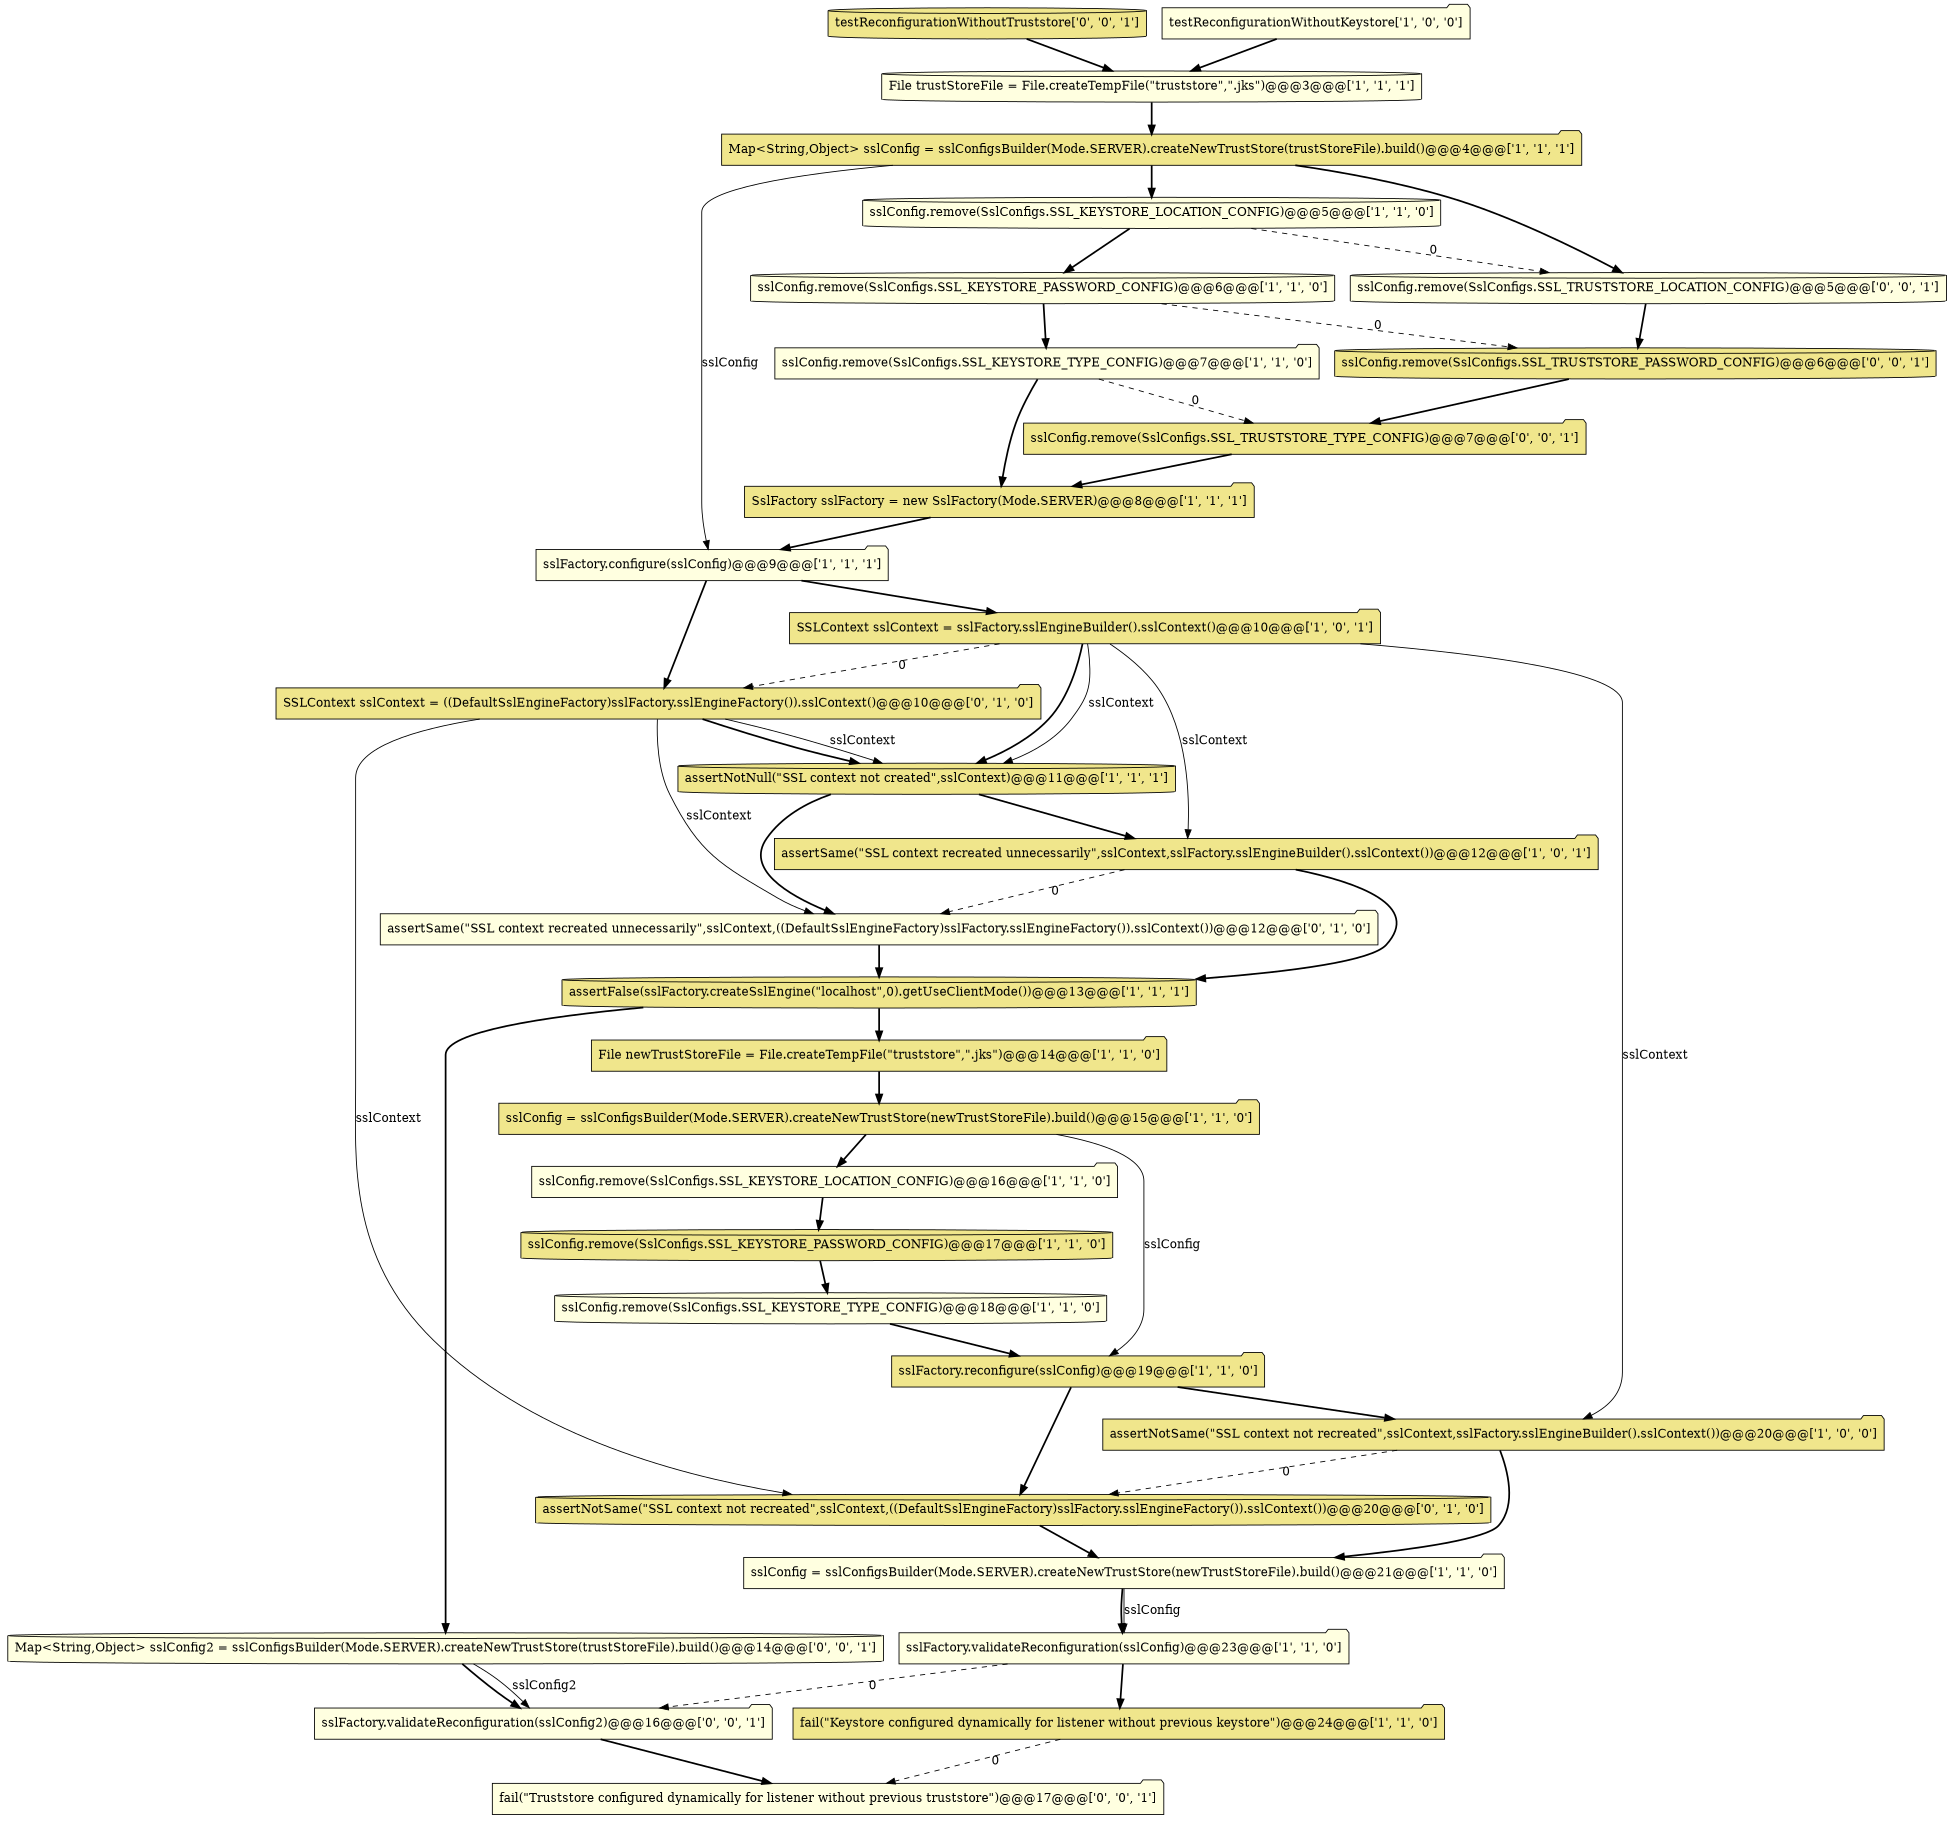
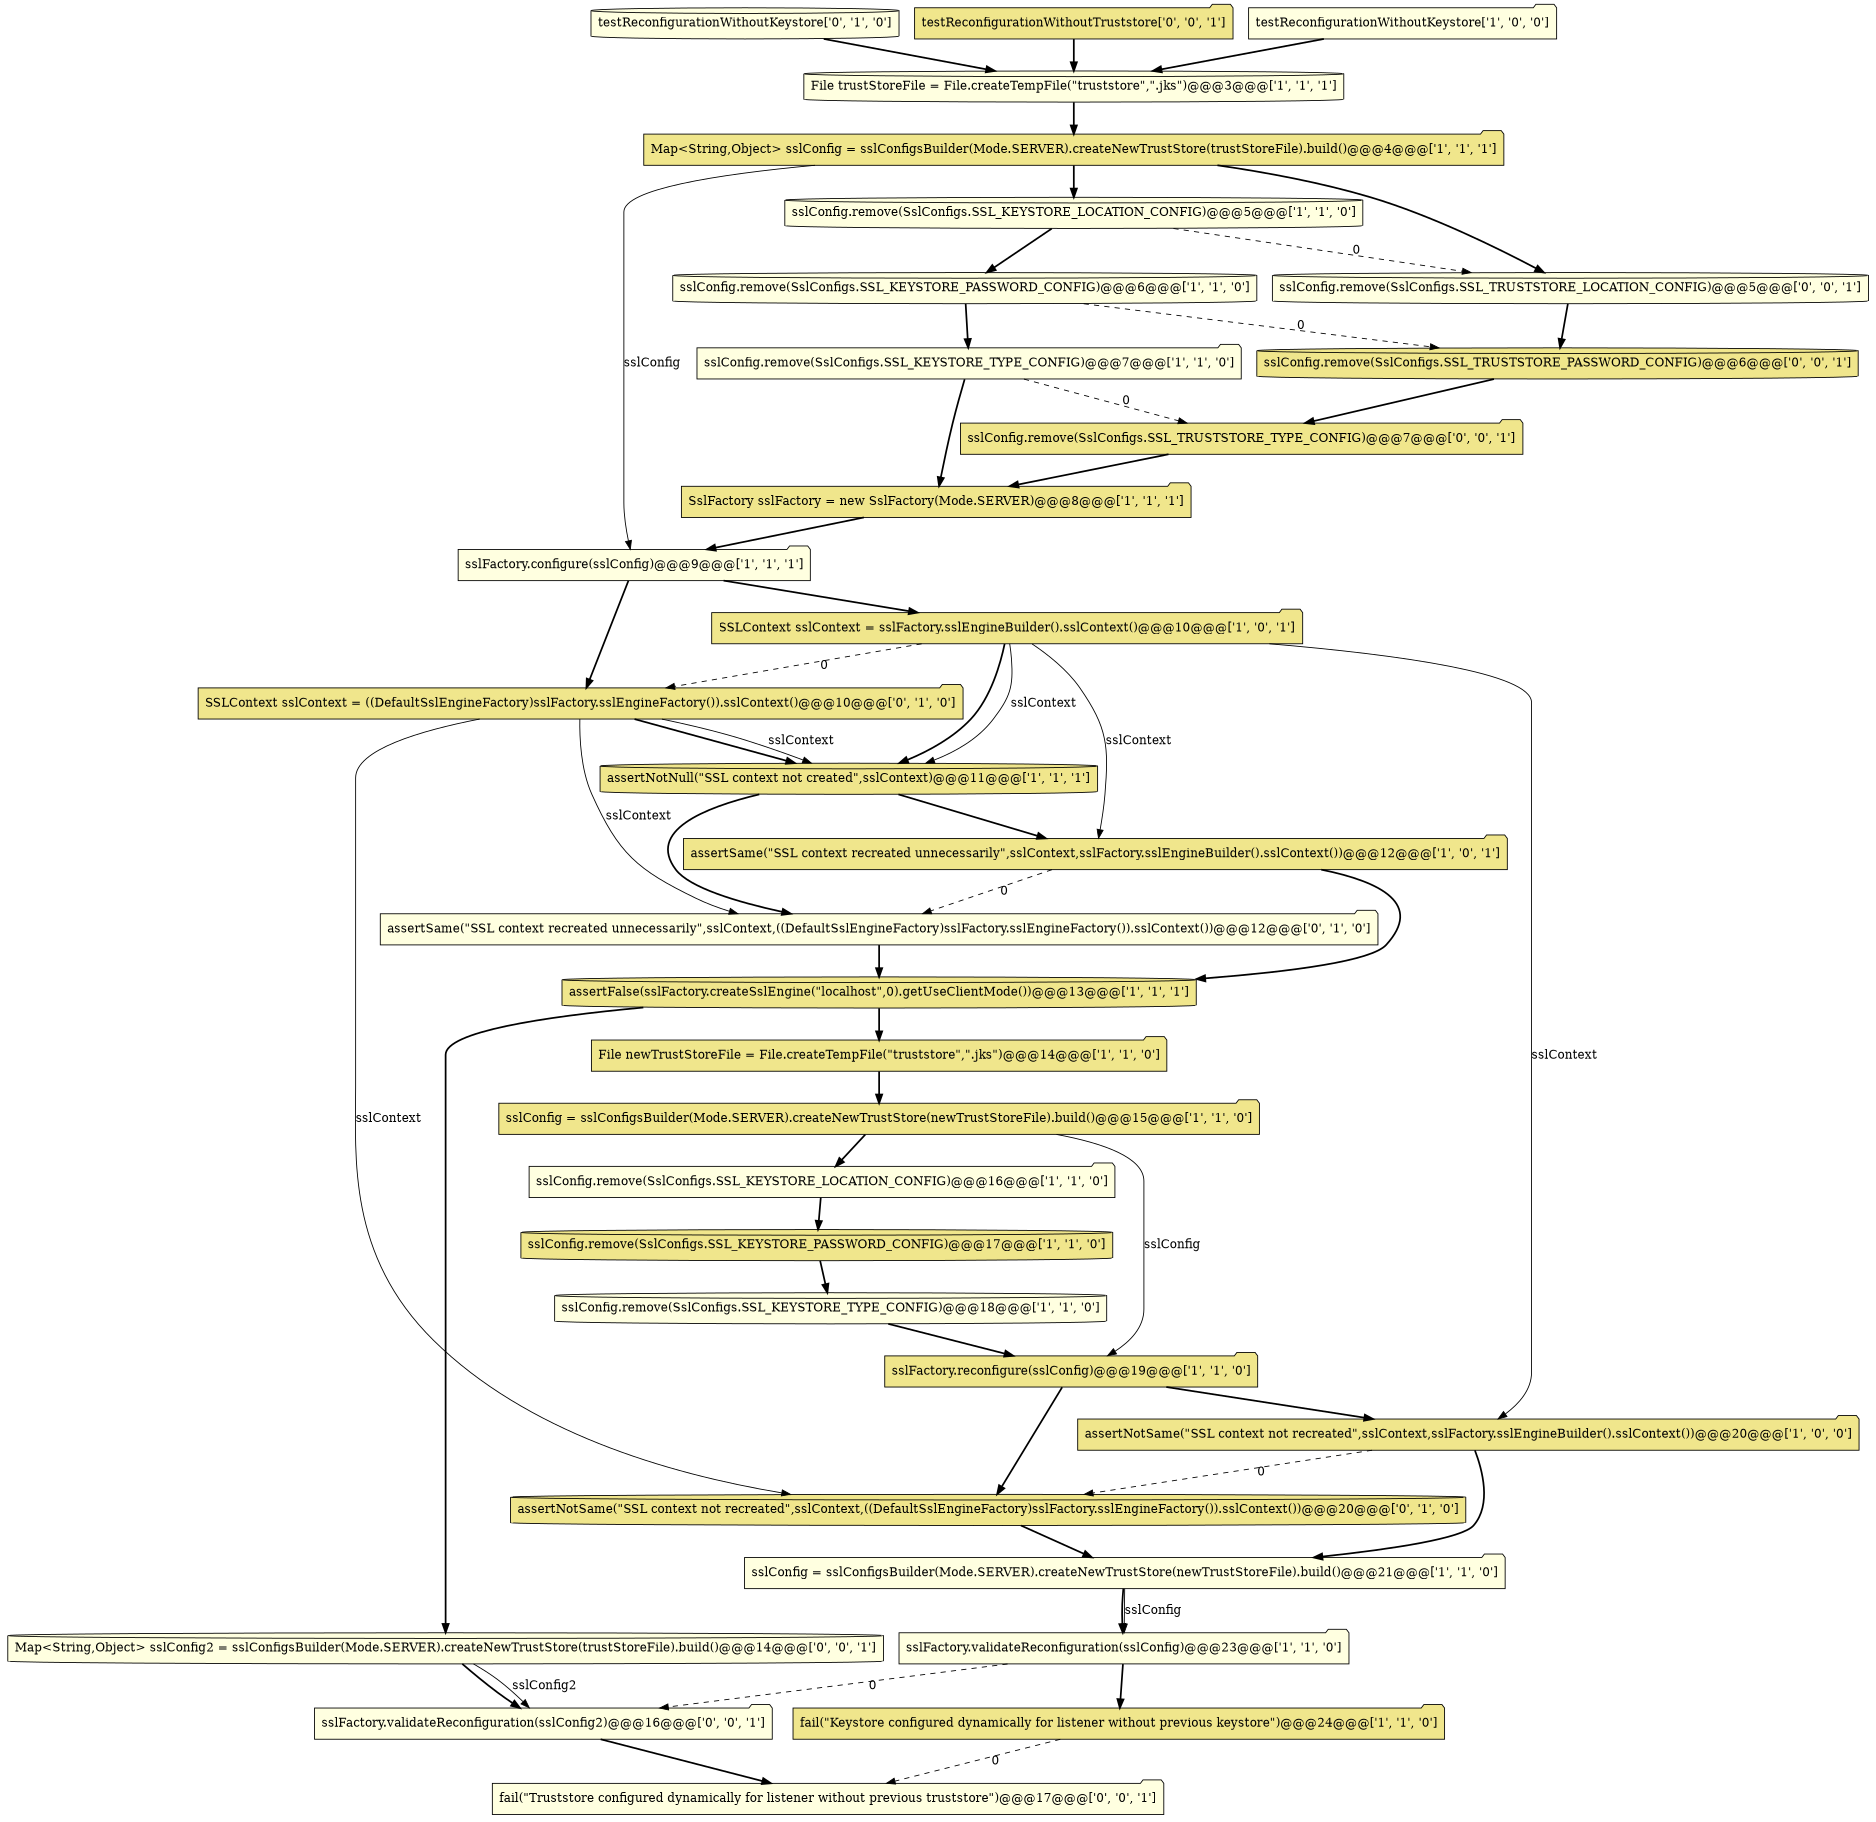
node "testReconfigurationWithoutKeystore['0', '1', '0']": added
node "testReconfigurationWithoutTruststore['0', '0', '1']": shape cylinder -> folder
